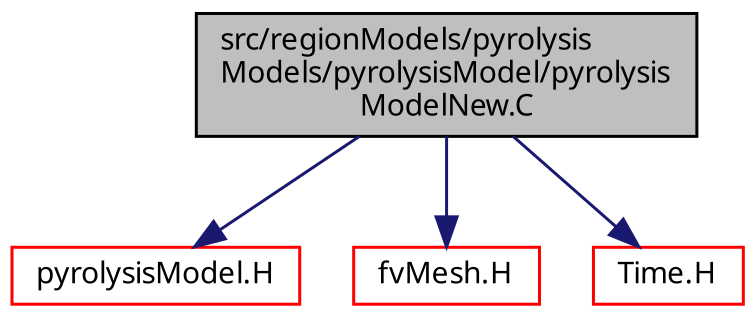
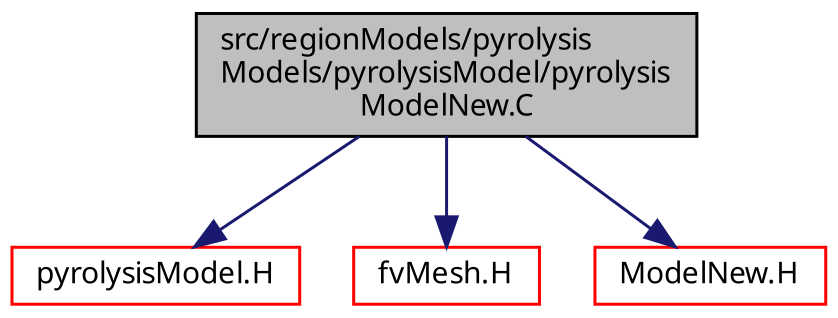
node "Time.H": label "Time.H" -> "ModelNew.H"
